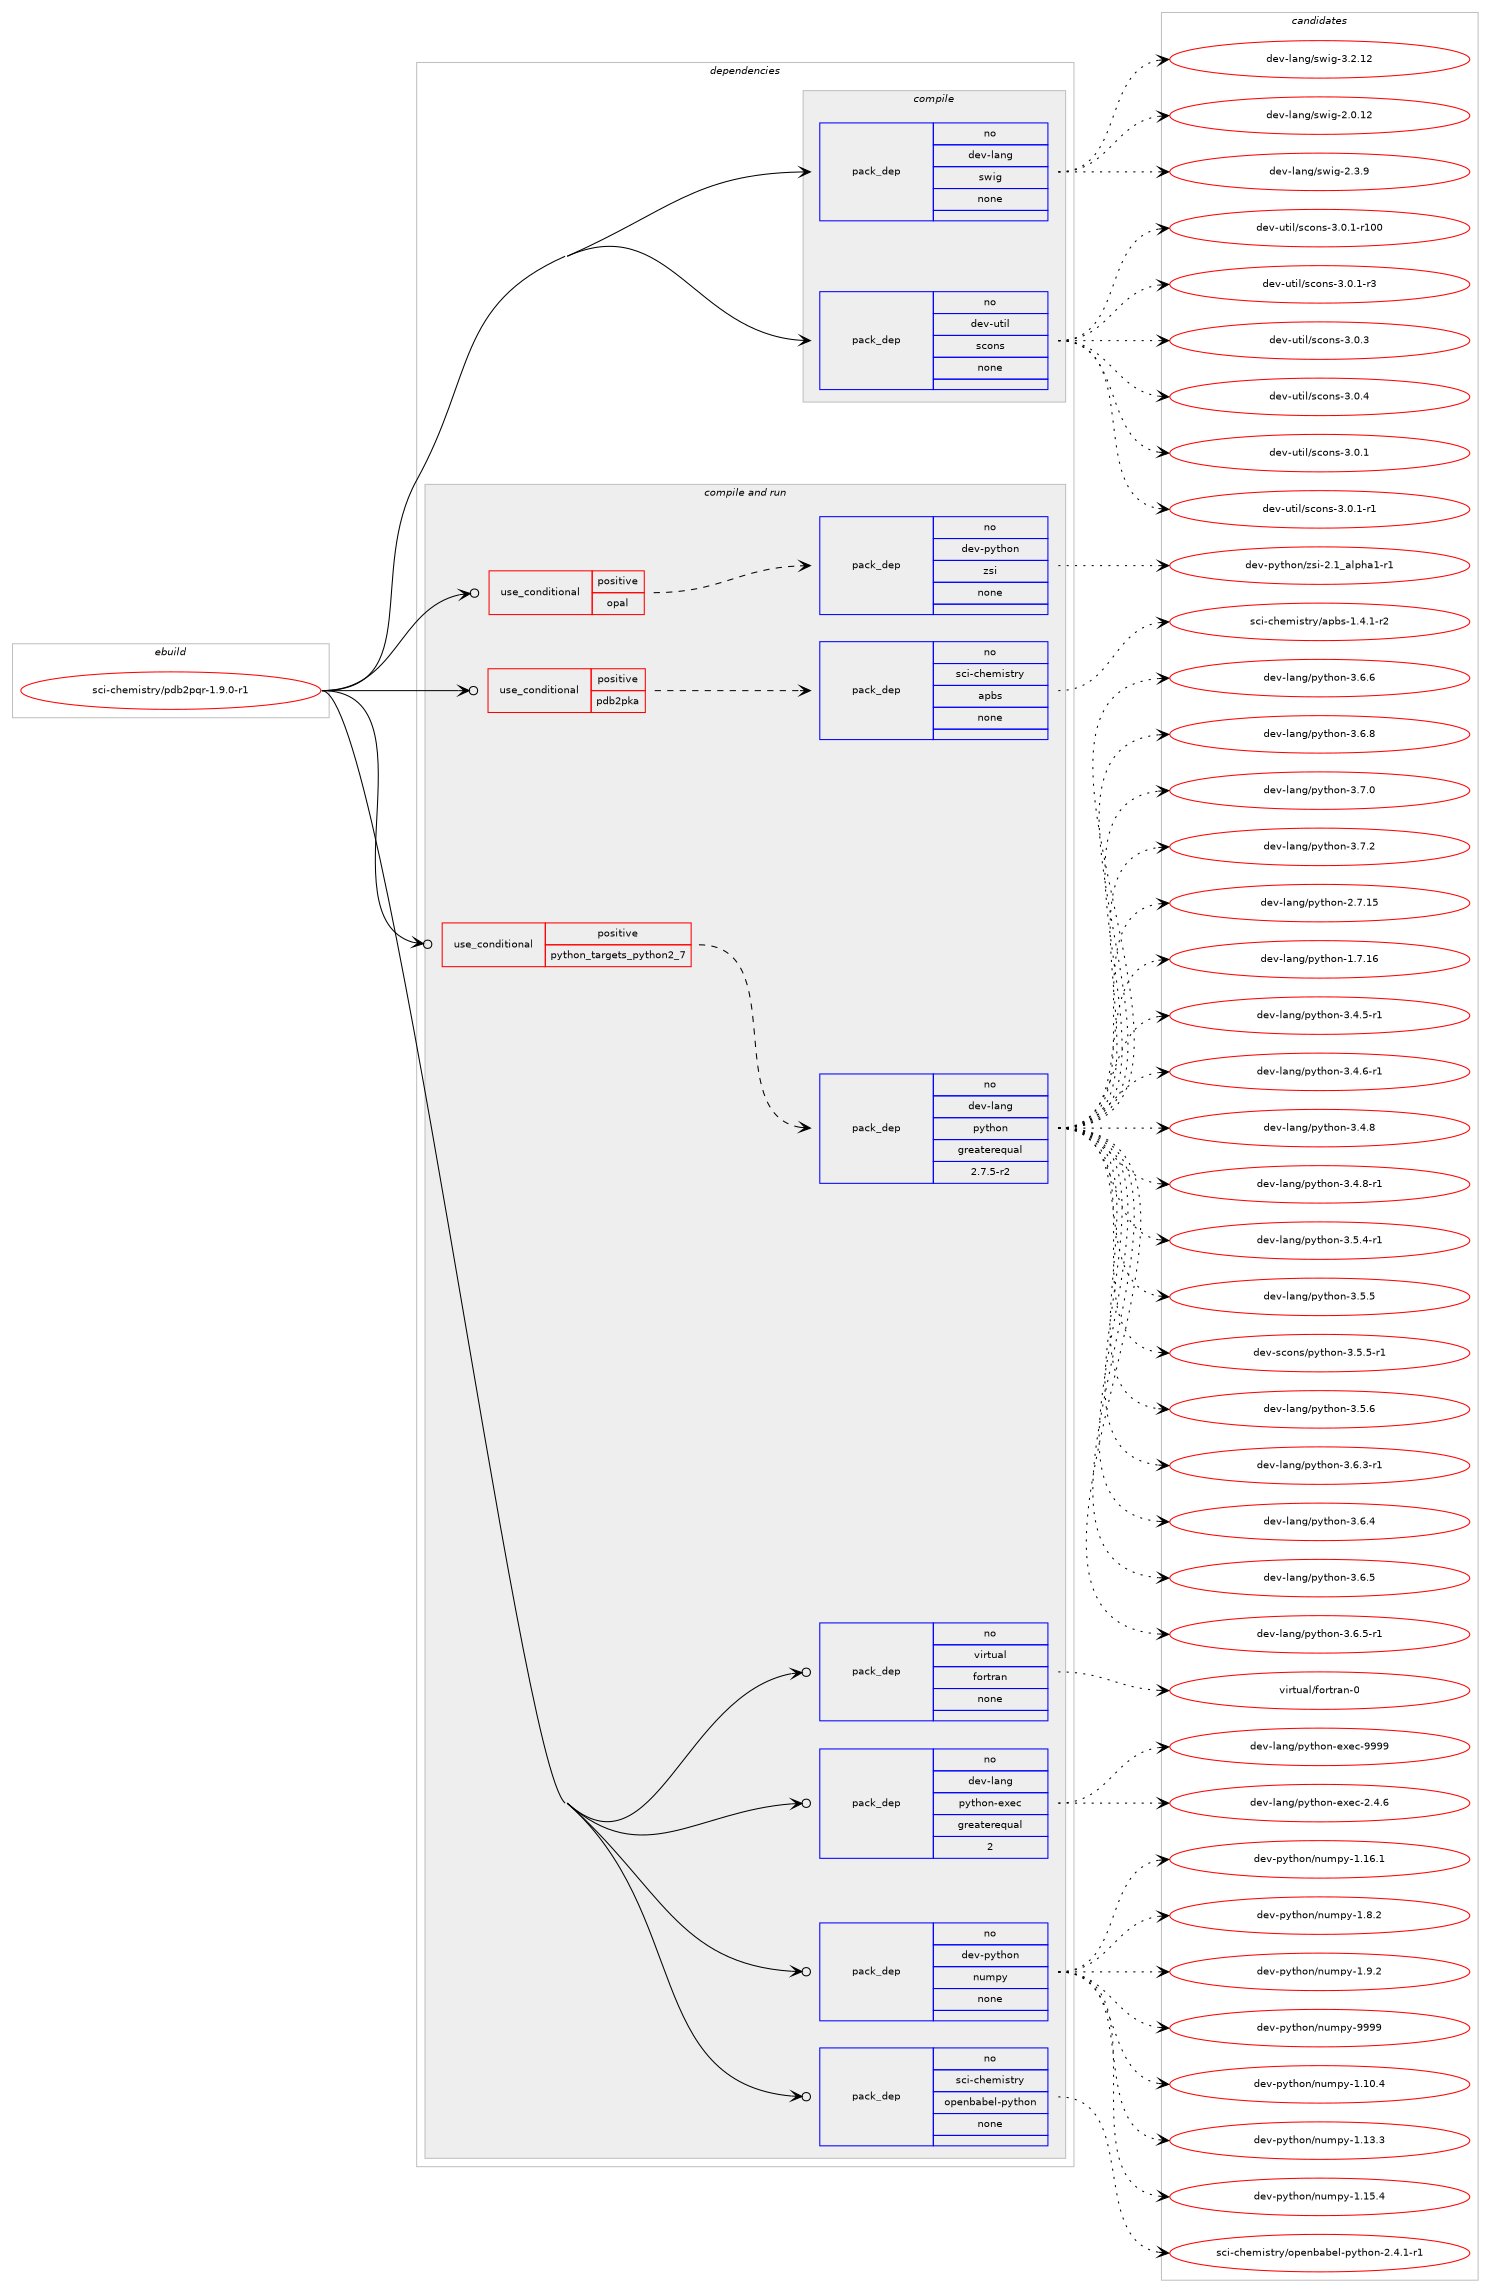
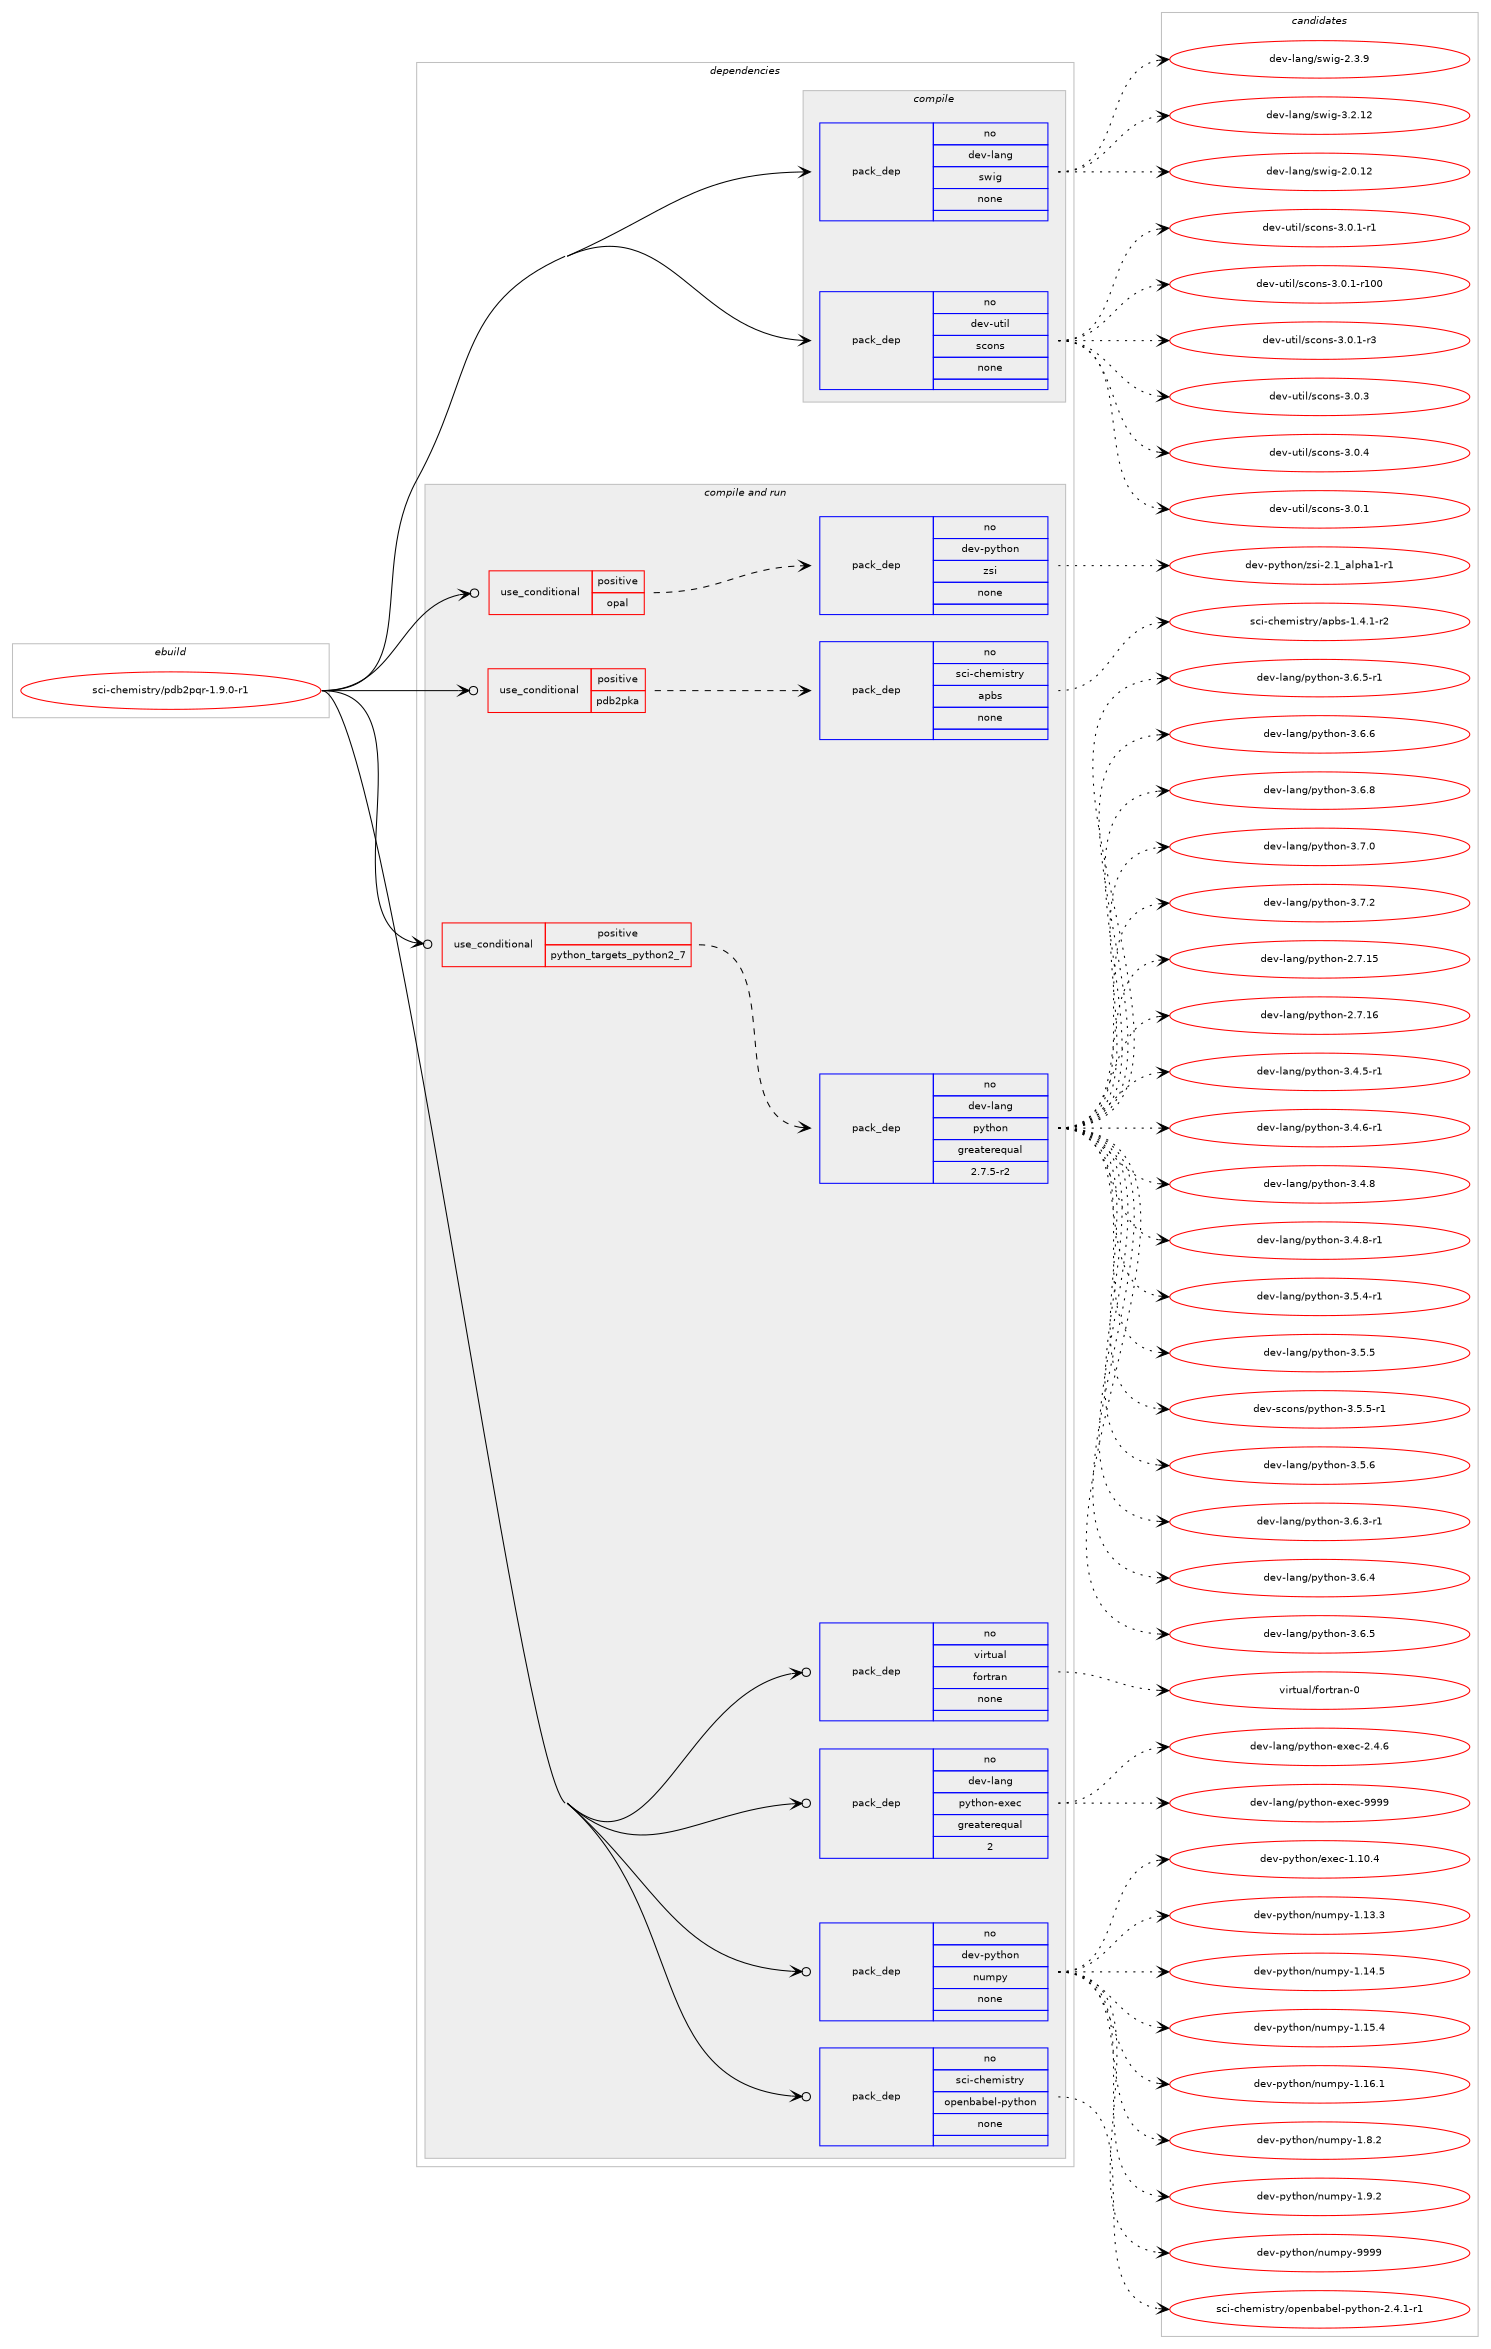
node "dev-lang/python-1.7.16": label "dev-lang/python-1.7.16" -> "dev-lang/python-2.7.16"
node "dev-python/numpy-1.14.5": added
node "dev-python/numpy-1.10.4": label "dev-python/numpy-1.10.4" -> "dev-python/exec-1.10.4"
